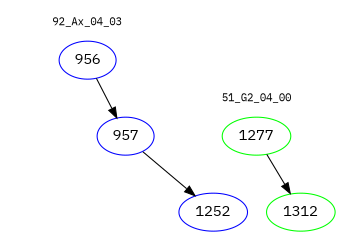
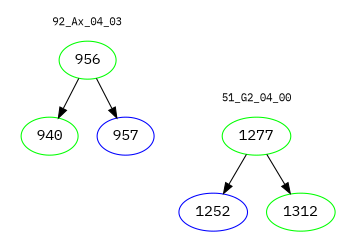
node "956": color blue -> green
node "940": added
edge "957" -> "1252": now "1277" -> "1252"
